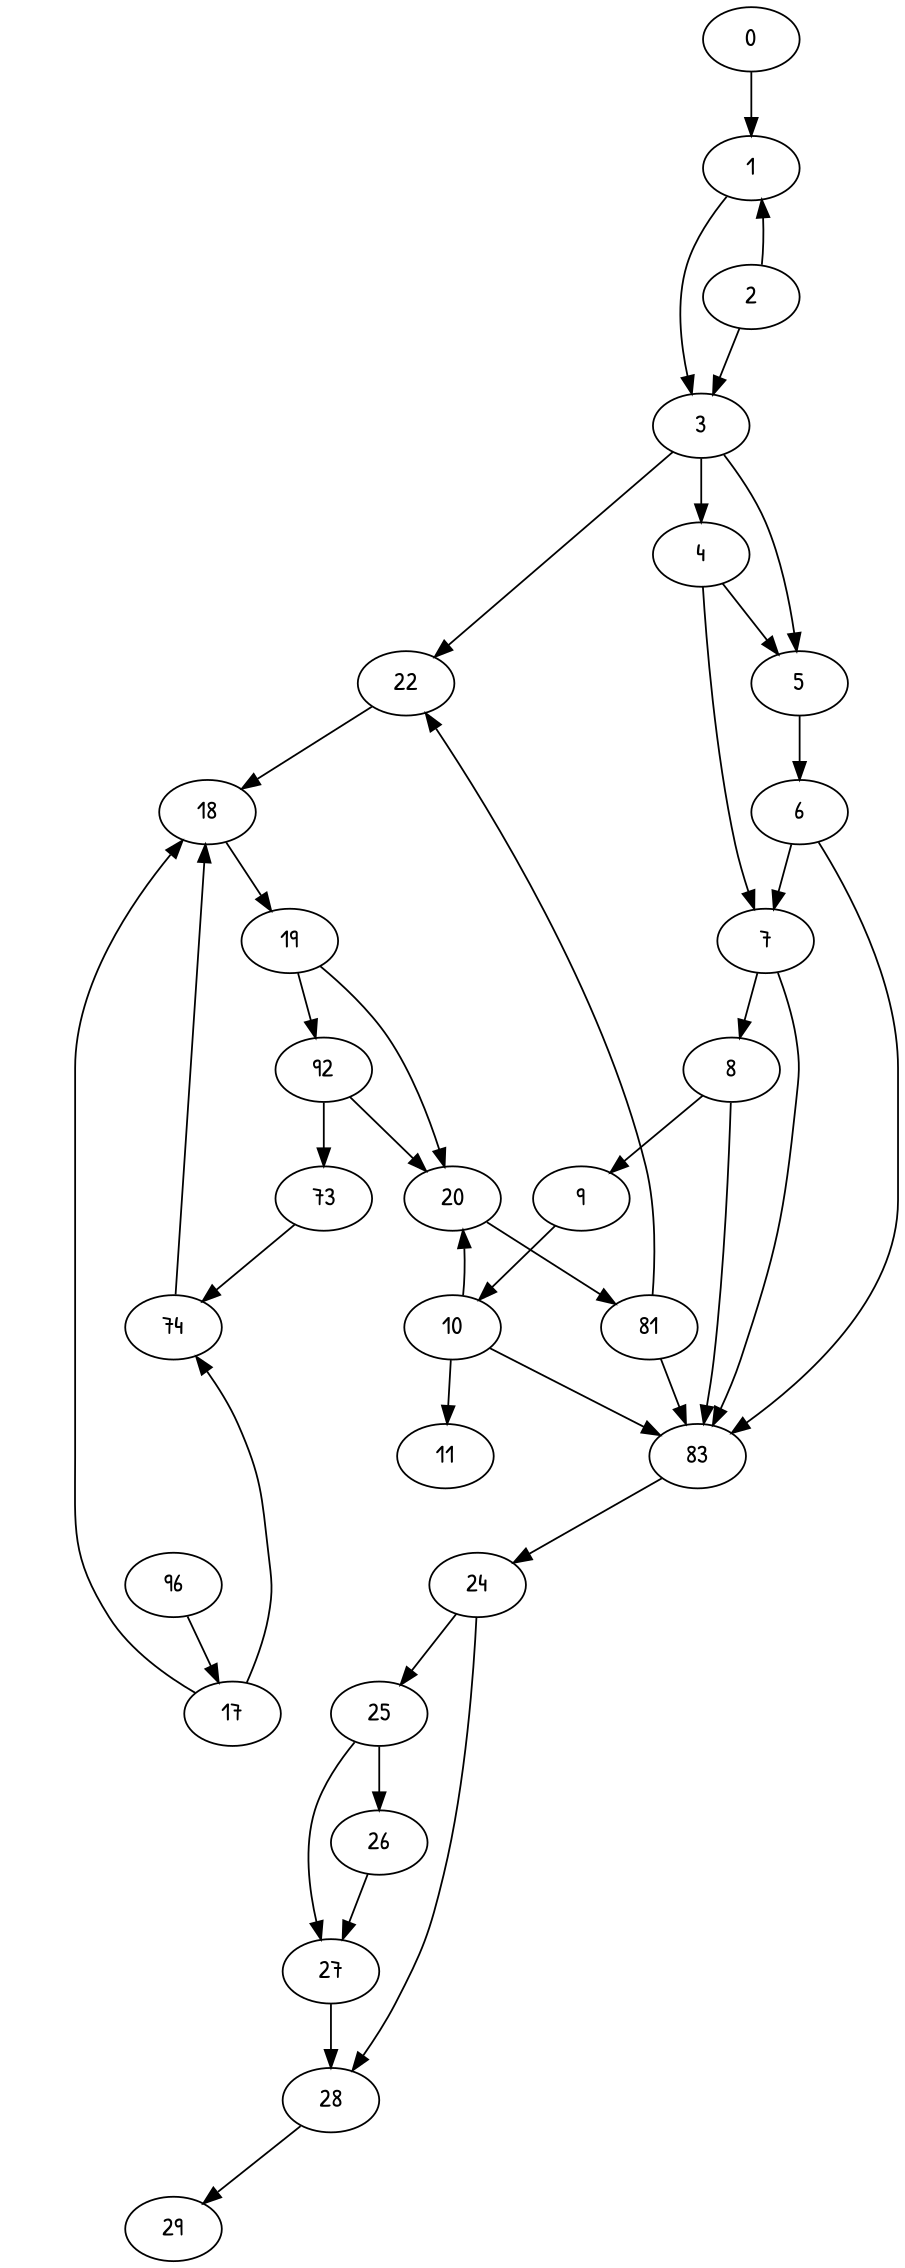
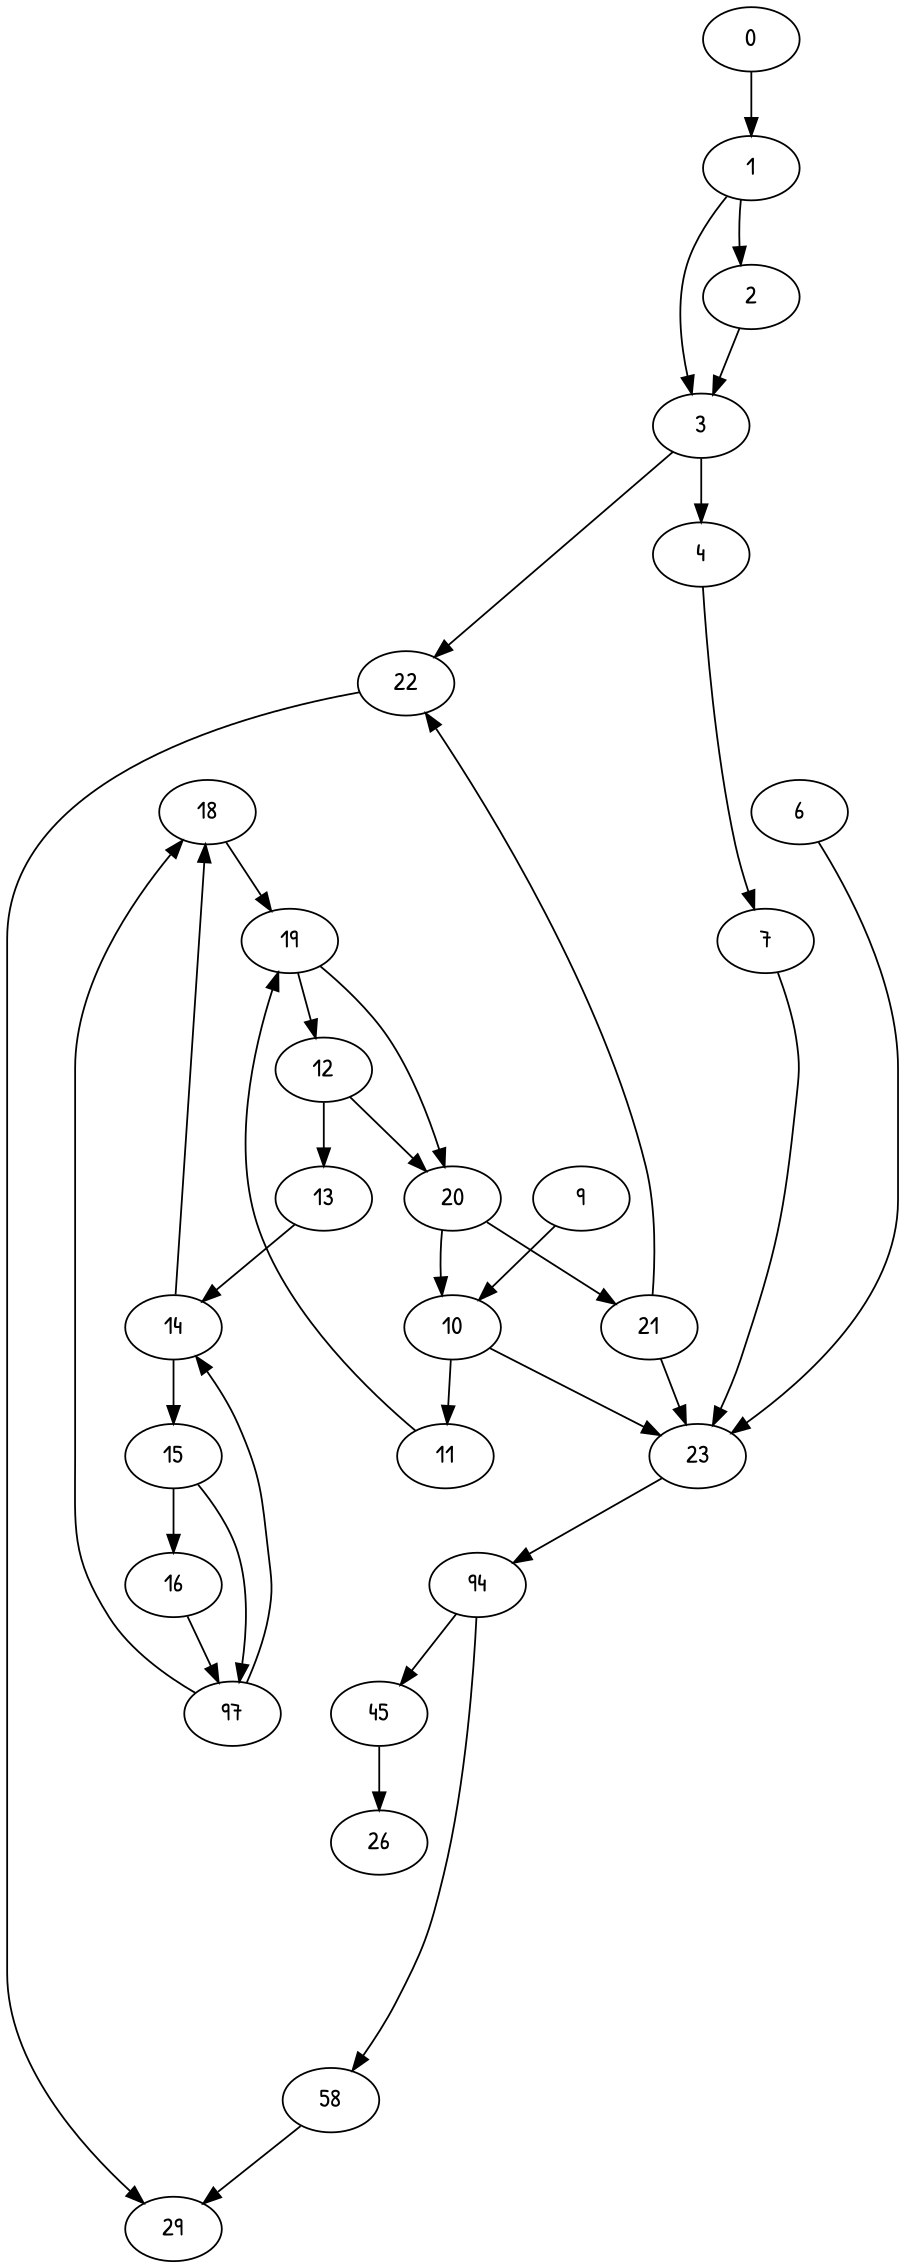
edge "2" -> "1": reversed
node "5": removed
edge "22" -> "18": now "22" -> "29"
edge "6" -> "7": removed
node "92": label "92" -> "12"
node "8": removed
node "73": label "73" -> "13"
edge "11" -> "19": added
edge "10" -> "20": reversed
node "74": label "74" -> "14"
node "81": label "81" -> "21"
node "15": added
node "83": label "83" -> "23"
node "96": label "96" -> "16"
node "24": label "24" -> "94"
node "17": label "17" -> "97"
node "25": label "25" -> "45"
node "27": removed
node "28": label "28" -> "58"
